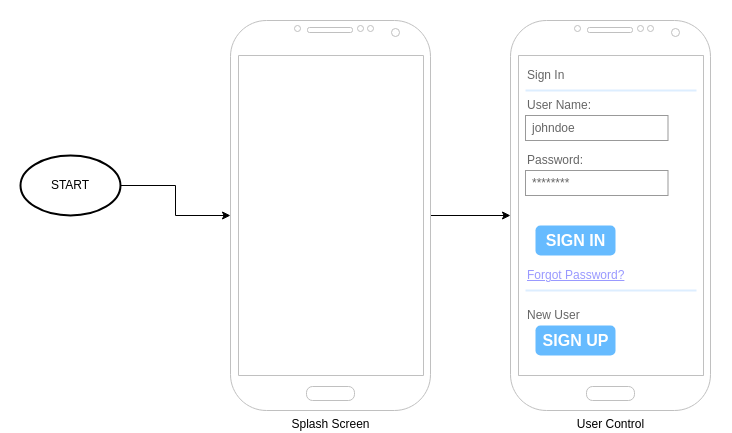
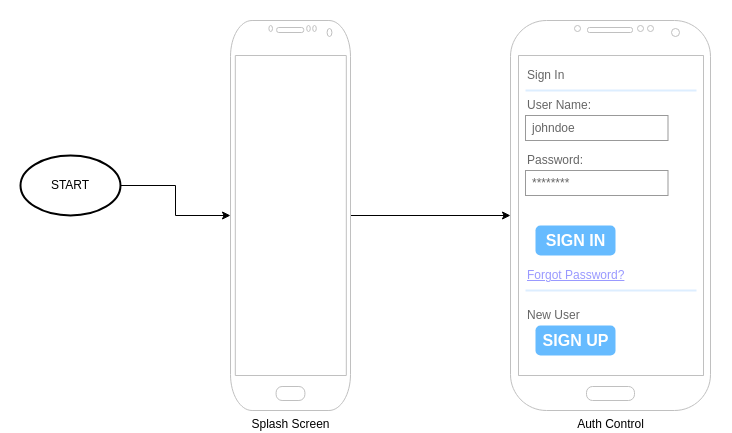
node "Splash Screen": size 200x390 -> 120x390
node "User Control": label "User Control" -> "Auth Control"
